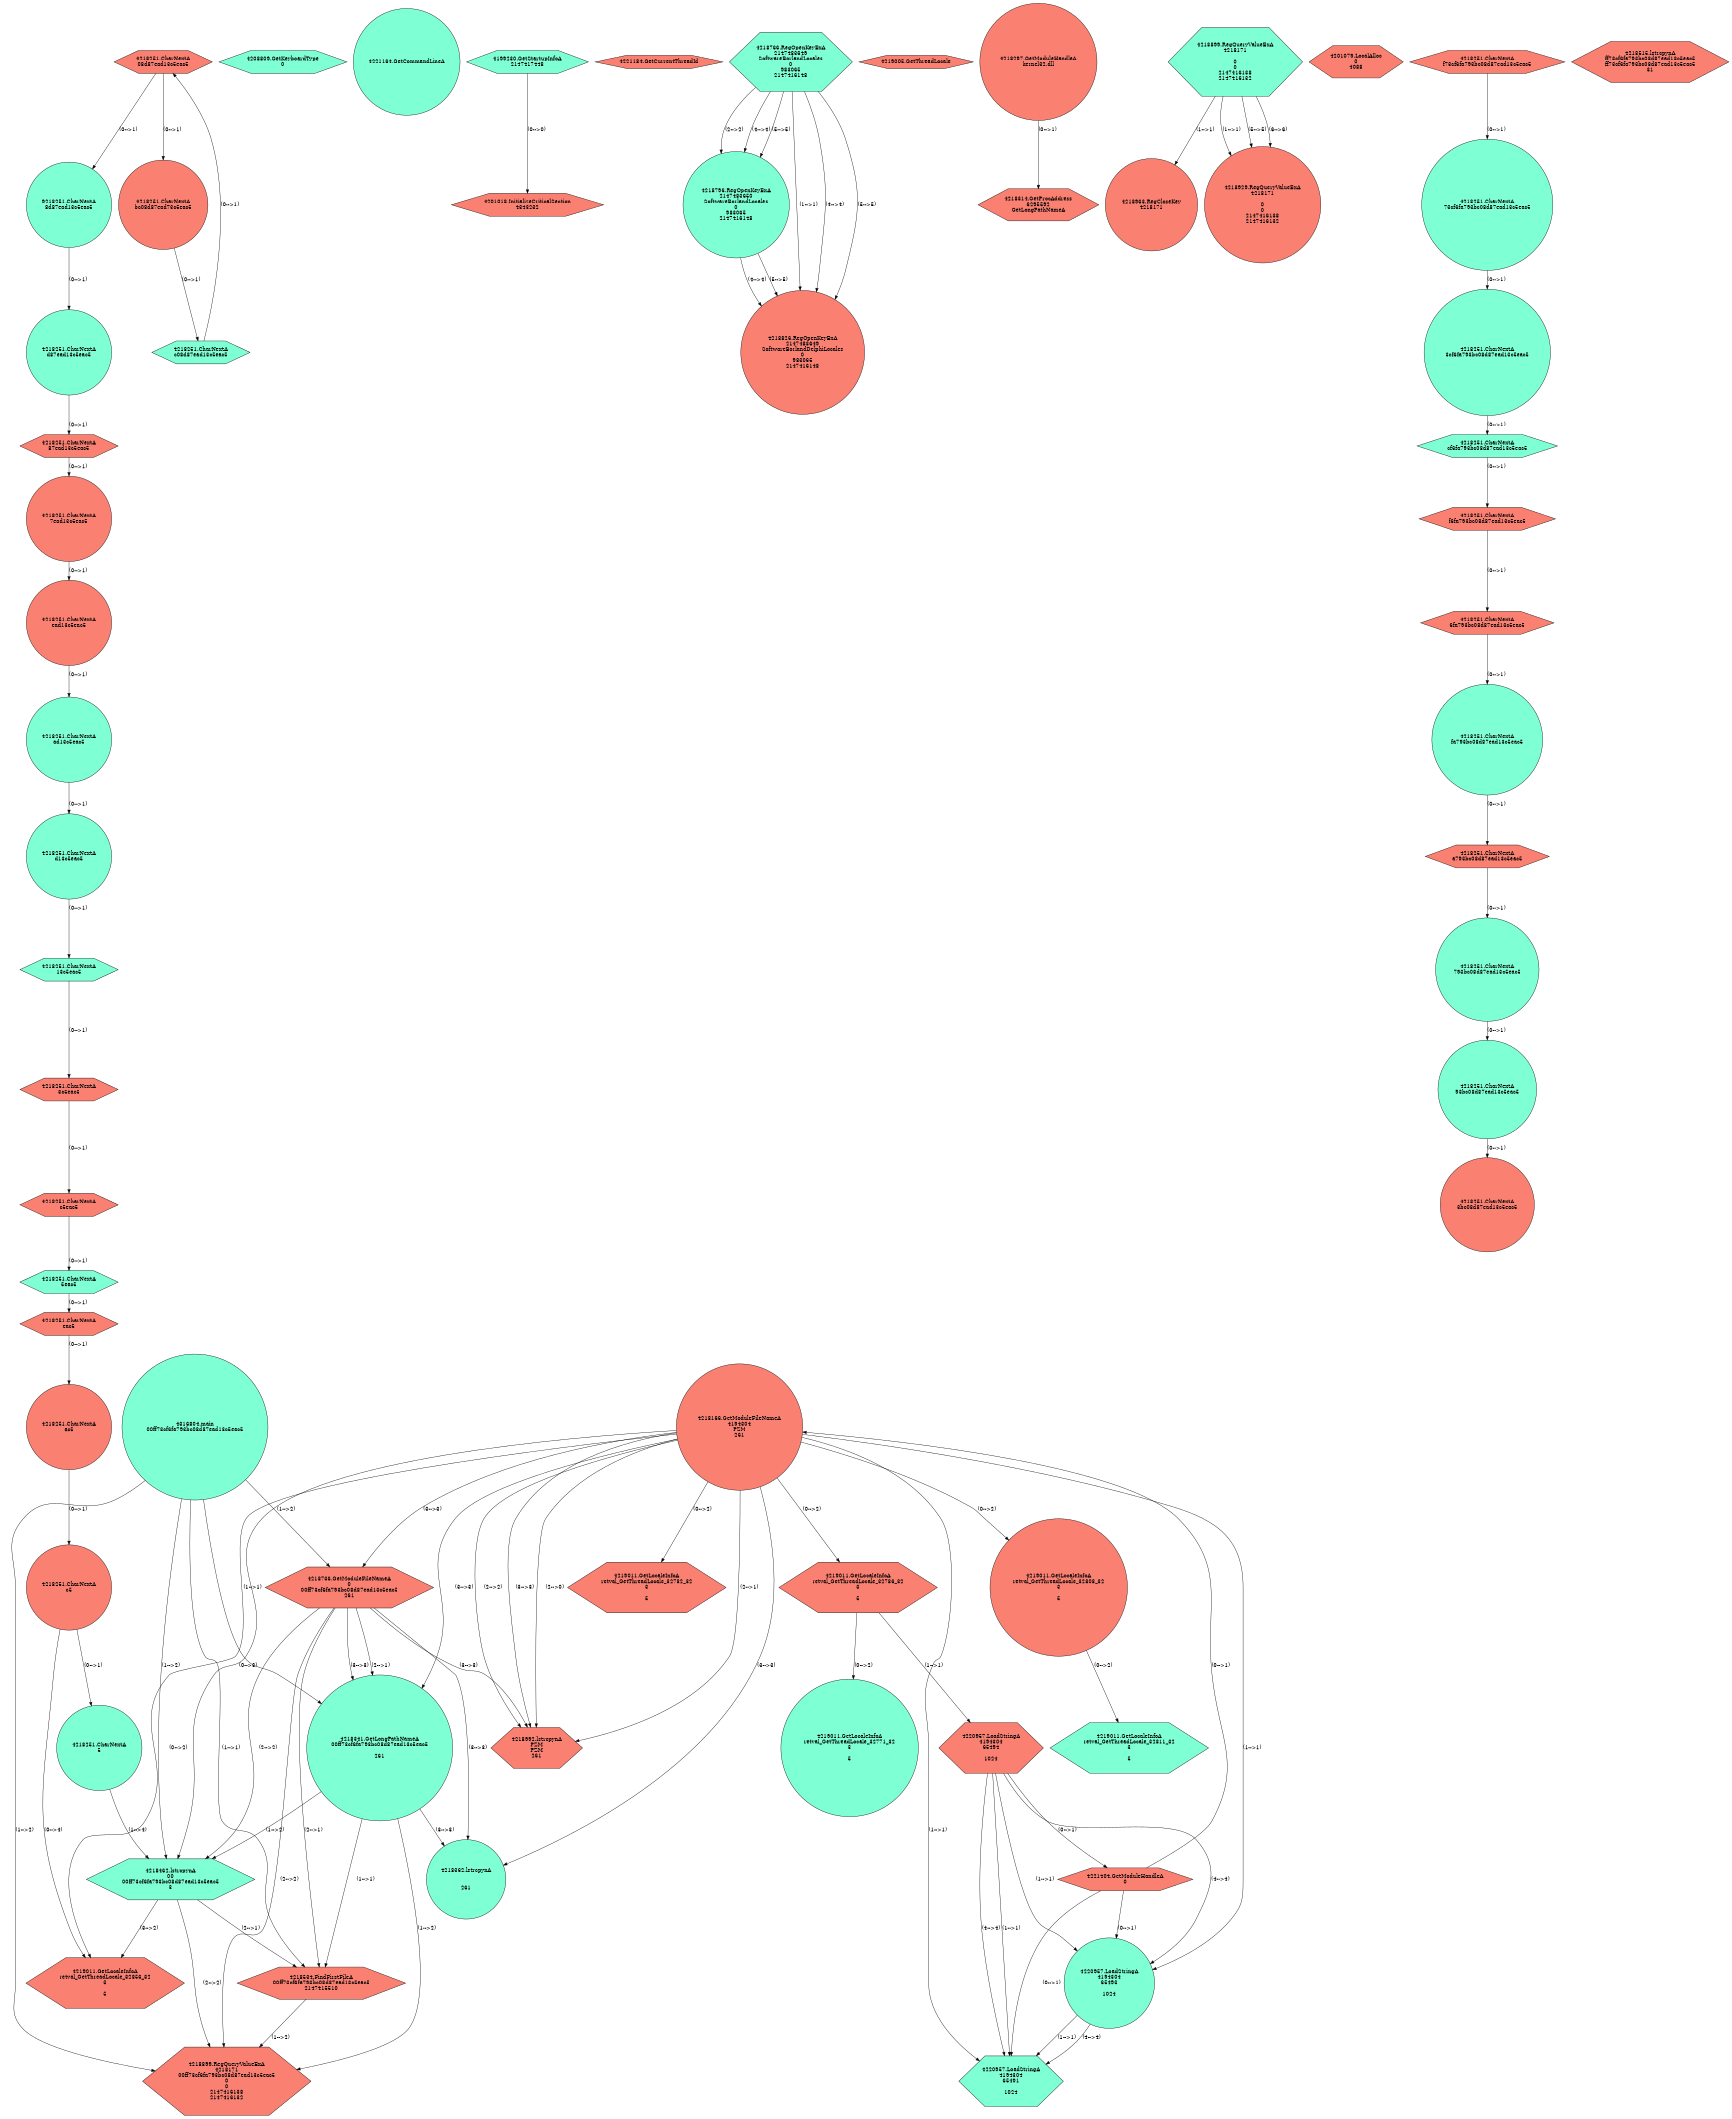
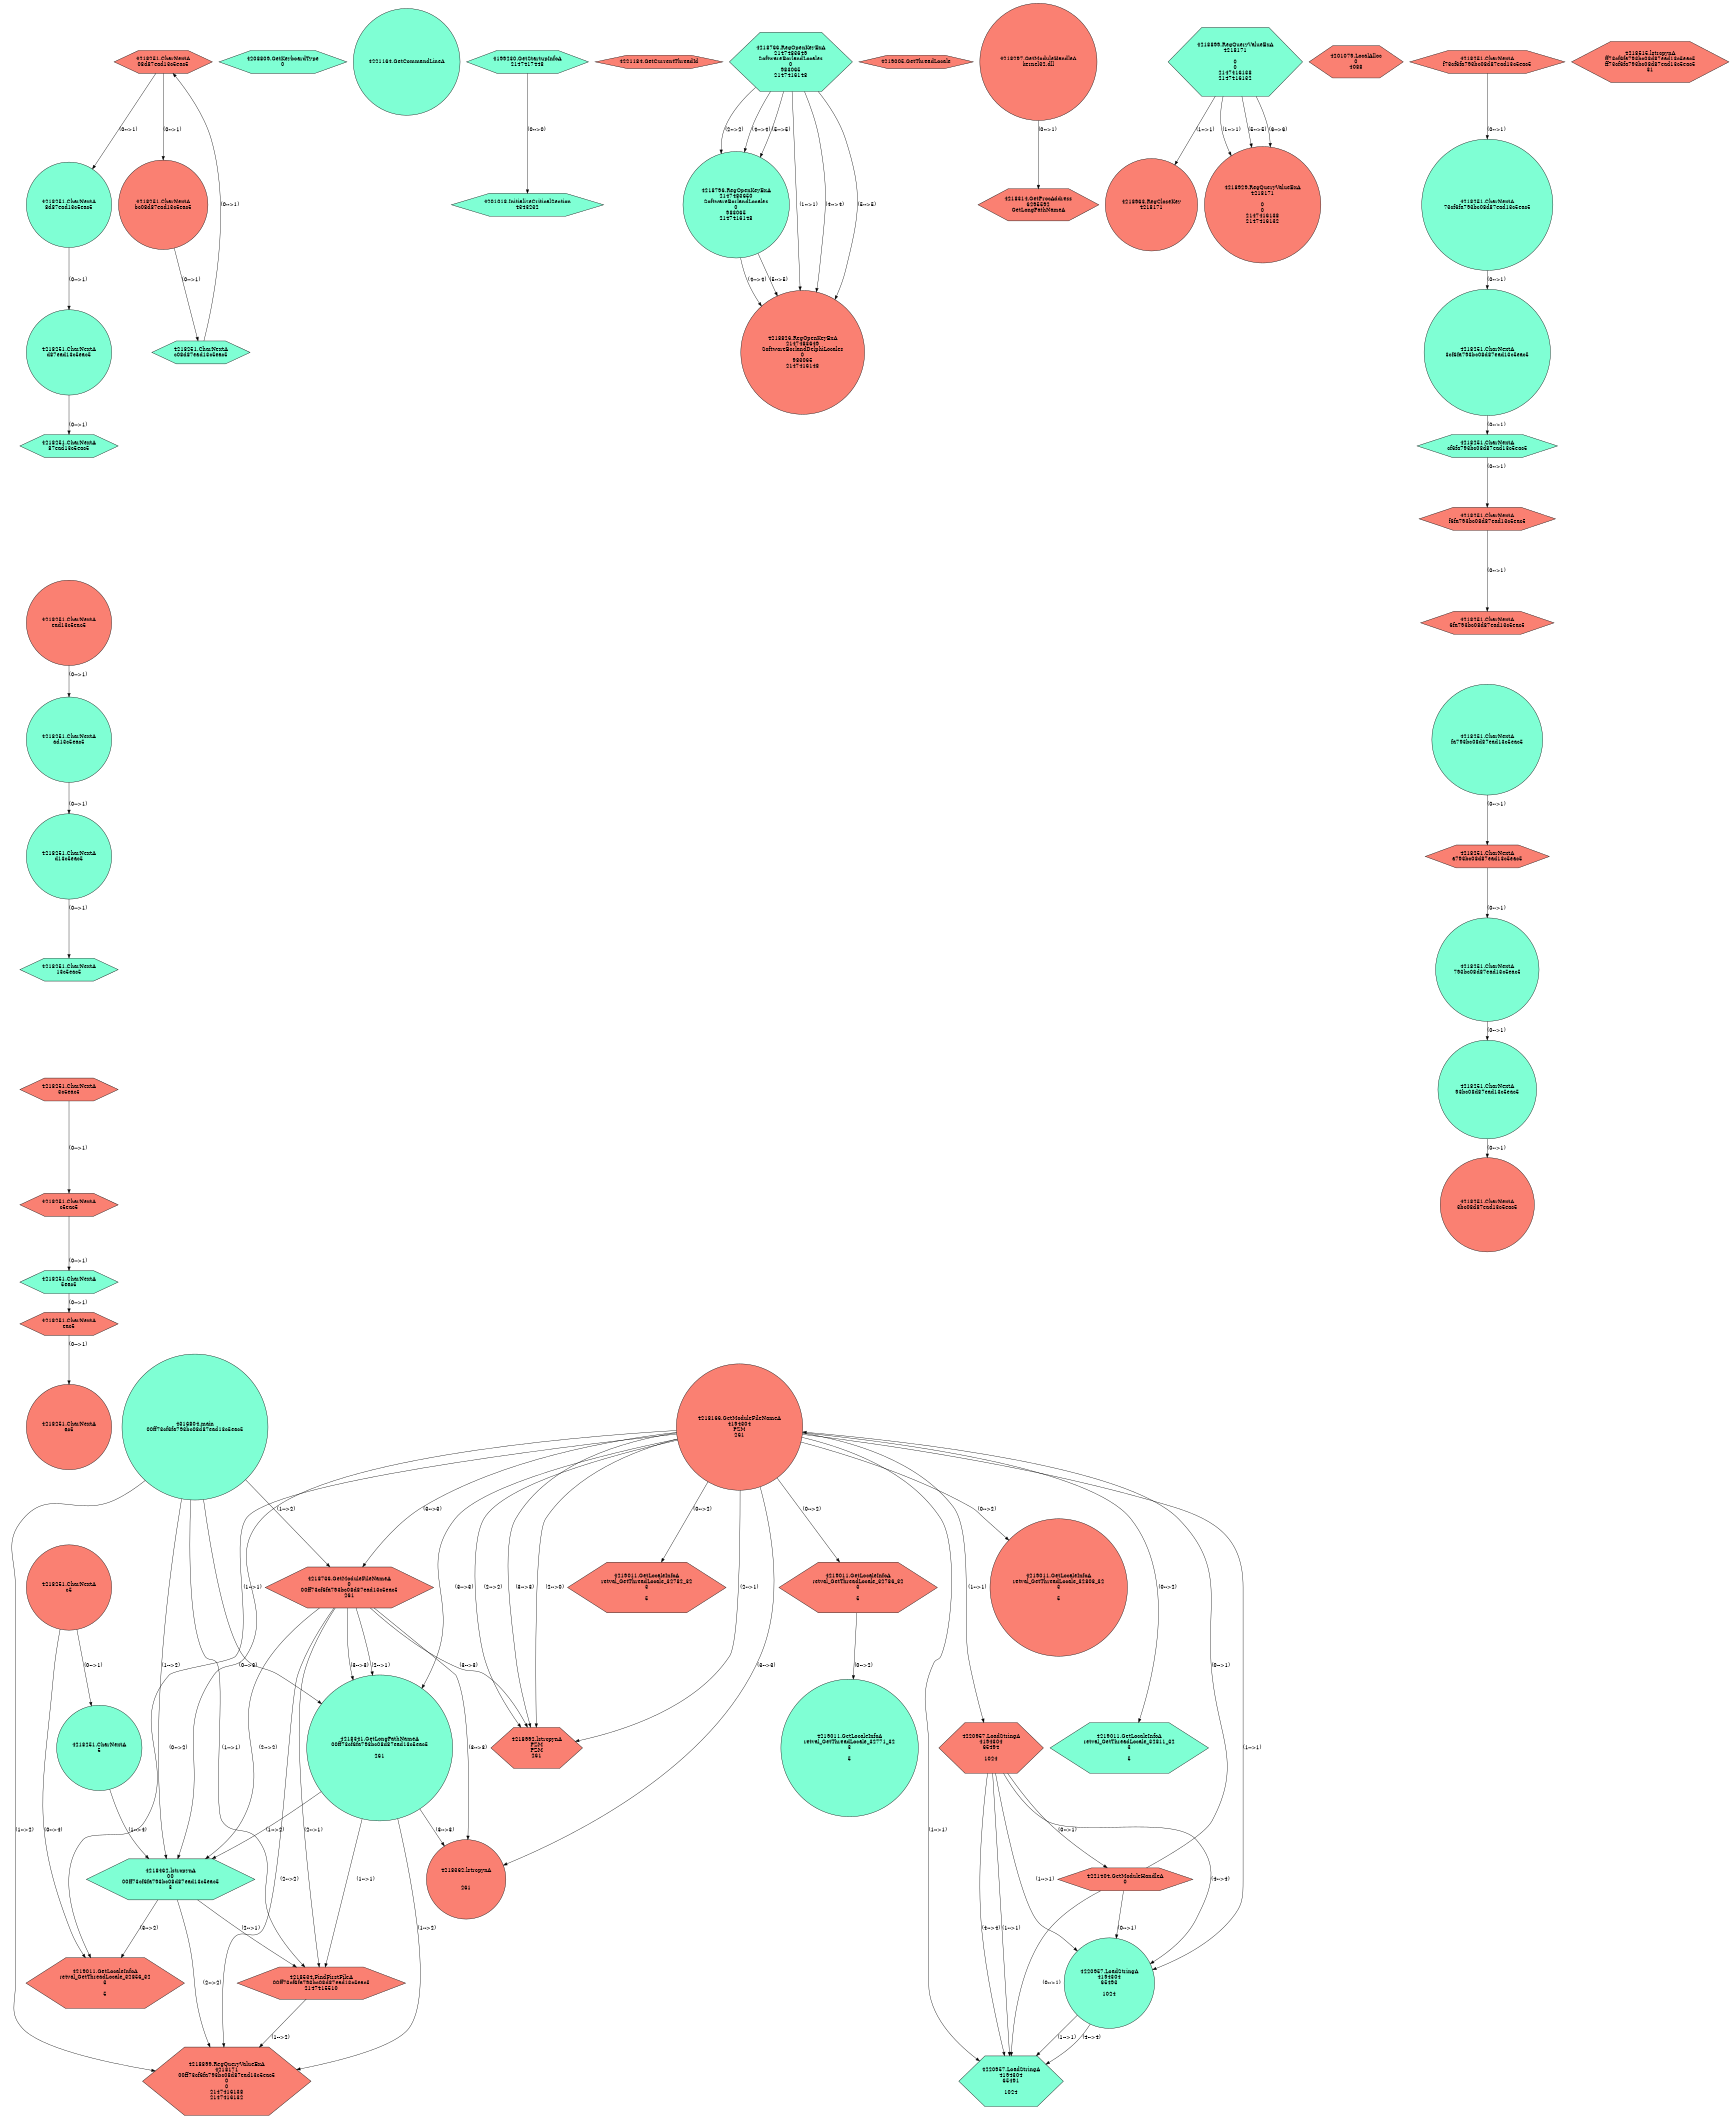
node "9218251.CharNextA 8d87ead13c5eac5": label "9218251.CharNextA 8d87ead13c5eac5" -> "4218251.CharNextA 8d87ead13c5eac5"
node "4218251.CharNextA bc08d87ead73c5eac5": label "4218251.CharNextA bc08d87ead73c5eac5" -> "4218251.CharNextA bc08d87ead13c5eac5"
node "4201018.InitializeCriticalSection 4343232": fillcolor salmon -> aquamarine
node "4218251.CharNextA 87ead13c5eac5": fillcolor salmon -> aquamarine
node "4218251.CharNextA 7ead13c5eac5": removed
edge "4218251.CharNextA 6fa793bc08d87ead13c5eac5" -> "4218251.CharNextA fa793bc08d87ead13c5eac5": removed, label "(0-->1)"
edge "4218251.CharNextA 13c5eac5" -> "4218251.CharNextA 3c5eac5": removed, label "(0-->1)"
edge "4218251.CharNextA ac5" -> "4218251.CharNextA c5": removed, label "(0-->1)"
edge "4219011.GetLocaleInfoA retval_GetThreadLocale_32786_32 3 5" -> "4220957.LoadStringA 4194304 65494 1024": now "4218166.GetModuleFileNameA 4194304 PZM 261" -> "4220957.LoadStringA 4194304 65494 1024"
edge "4219011.GetLocaleInfoA retval_GetThreadLocale_32808_32 3 5" -> "4219011.GetLocaleInfoA retval_GetThreadLocale_32811_32 3 5": now "4218166.GetModuleFileNameA 4194304 PZM 261" -> "4219011.GetLocaleInfoA retval_GetThreadLocale_32811_32 3 5"
node "4218362.lstrcpynA 261": fillcolor aquamarine -> salmon
